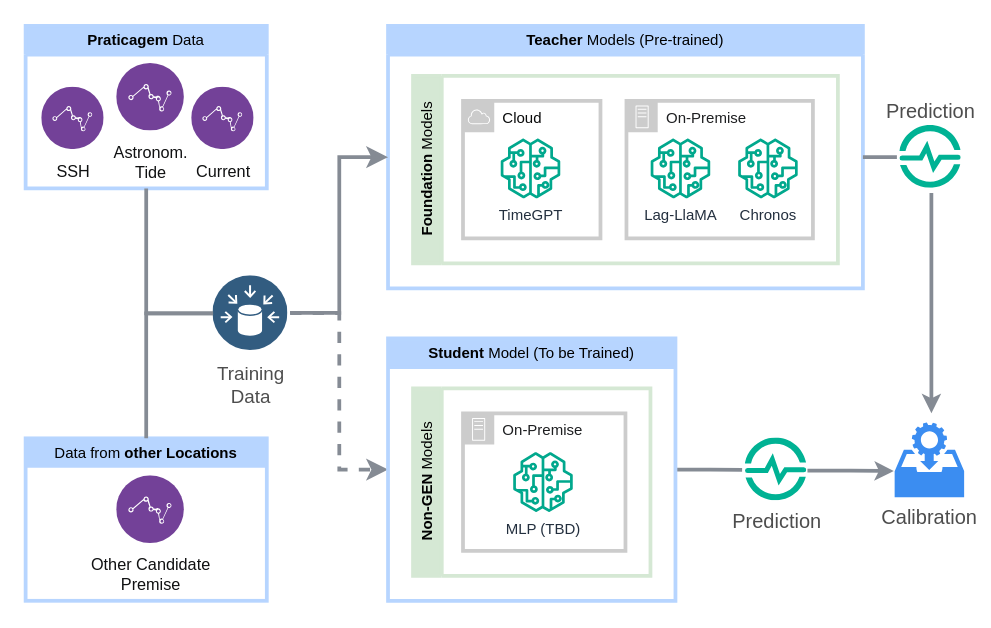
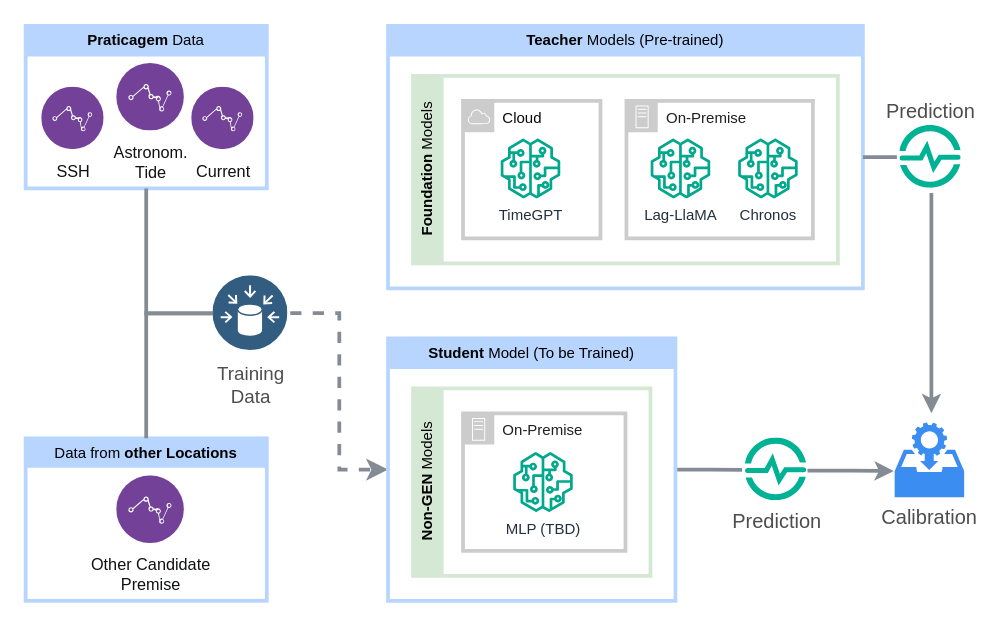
edge "Training Data" -> "Teacher Models (Pre-trained)": removed
